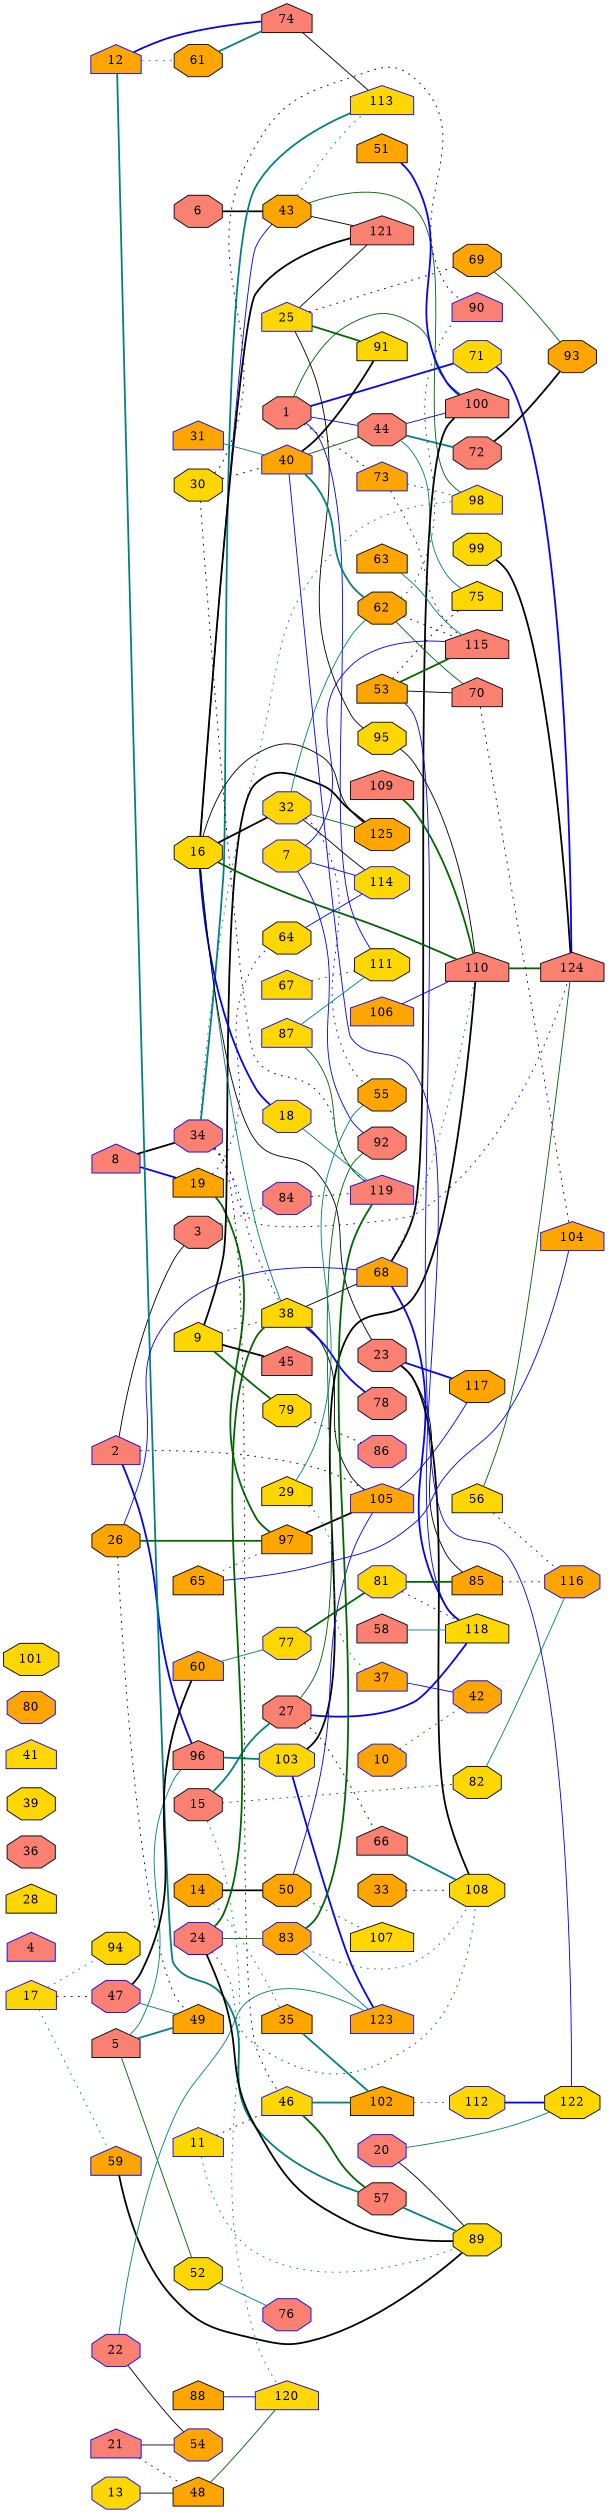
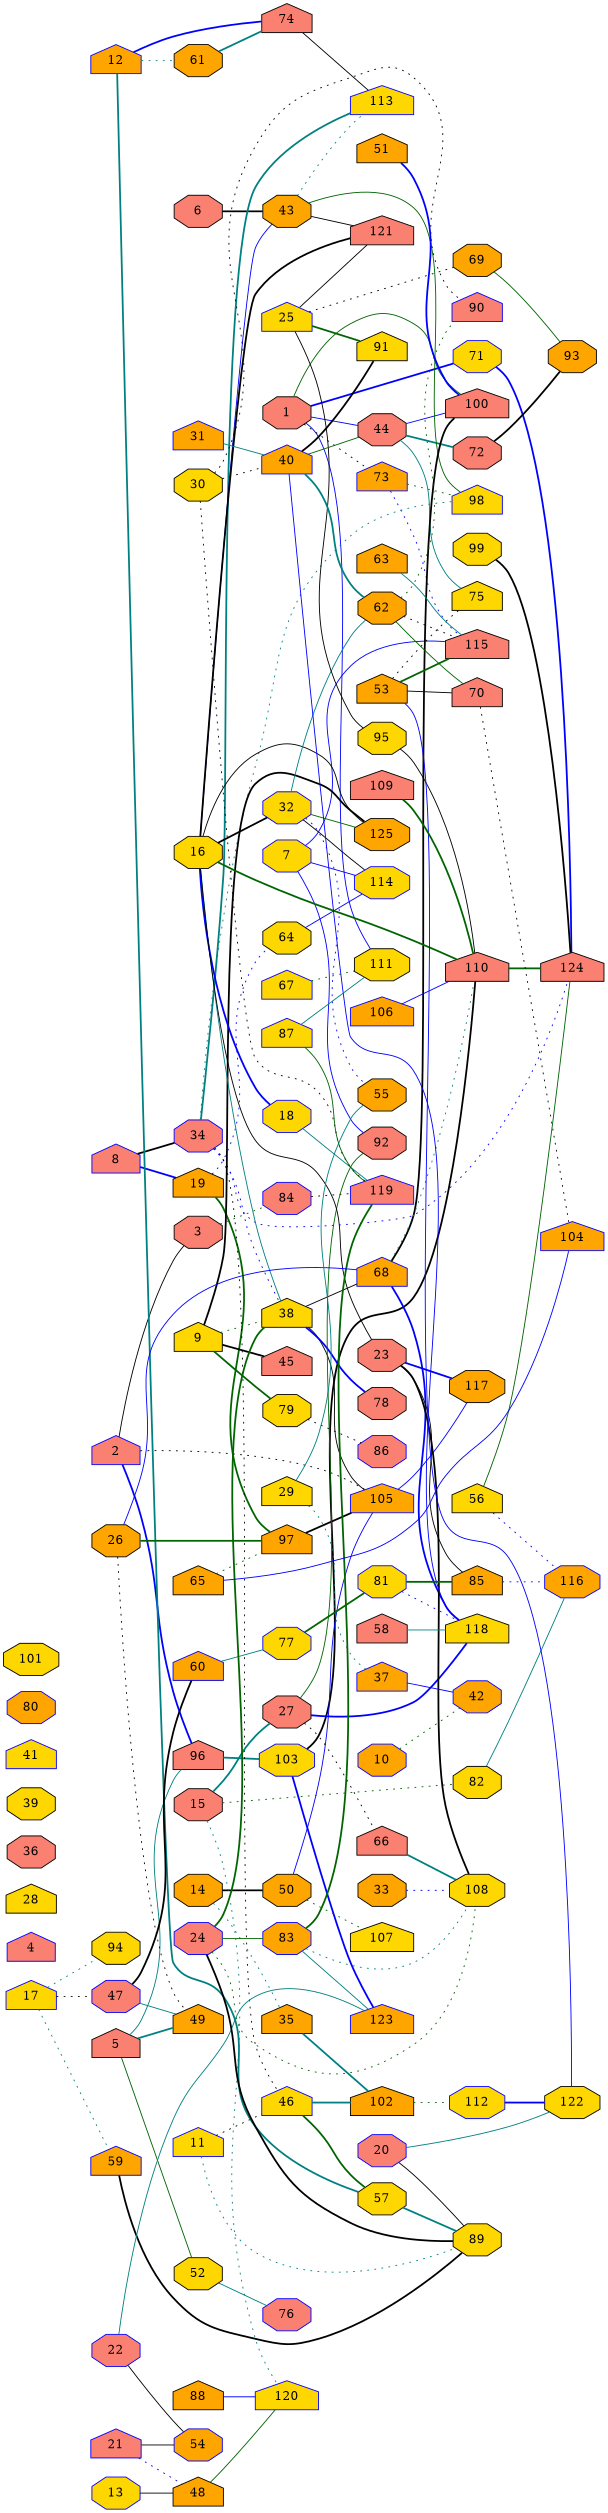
node "57": fillcolor salmon -> gold
